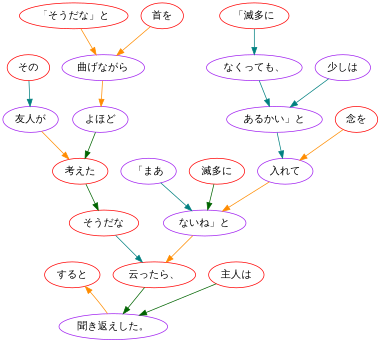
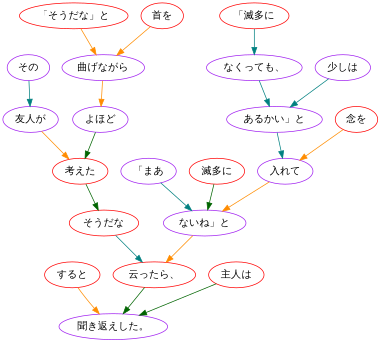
node "その": color red -> purple
edge "聞き返えした。" -> "すると": reversed
